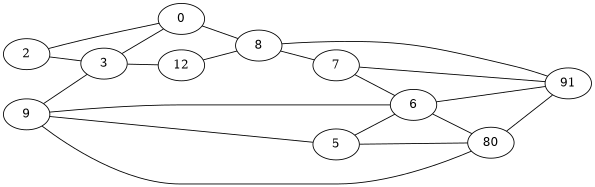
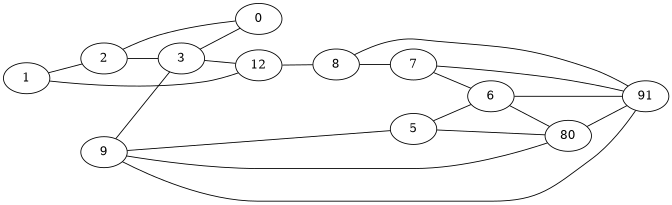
edge "0" -- "8": removed
node "1": added
edge "6" -- "9": now "91" -- "9"
